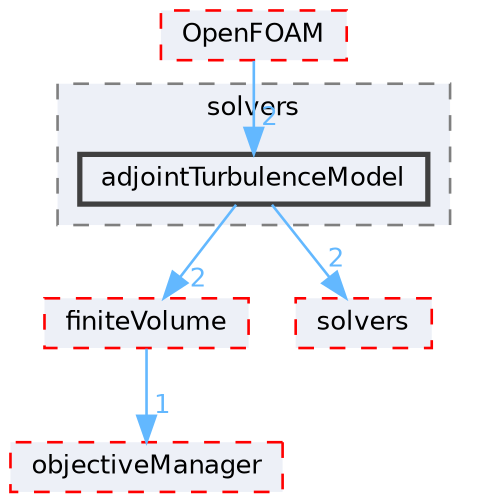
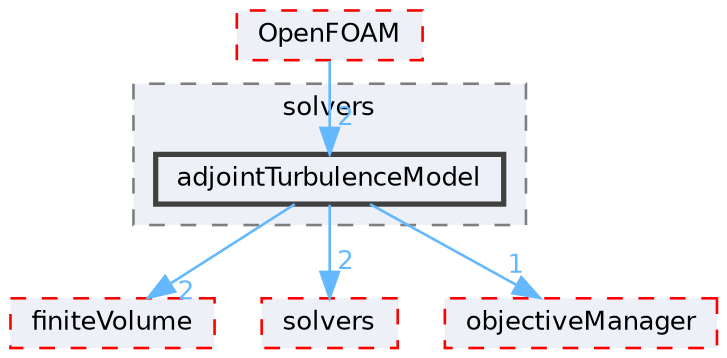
edge "finiteVolume" -> "objectiveManager": now "adjointTurbulenceModel" -> "objectiveManager"
